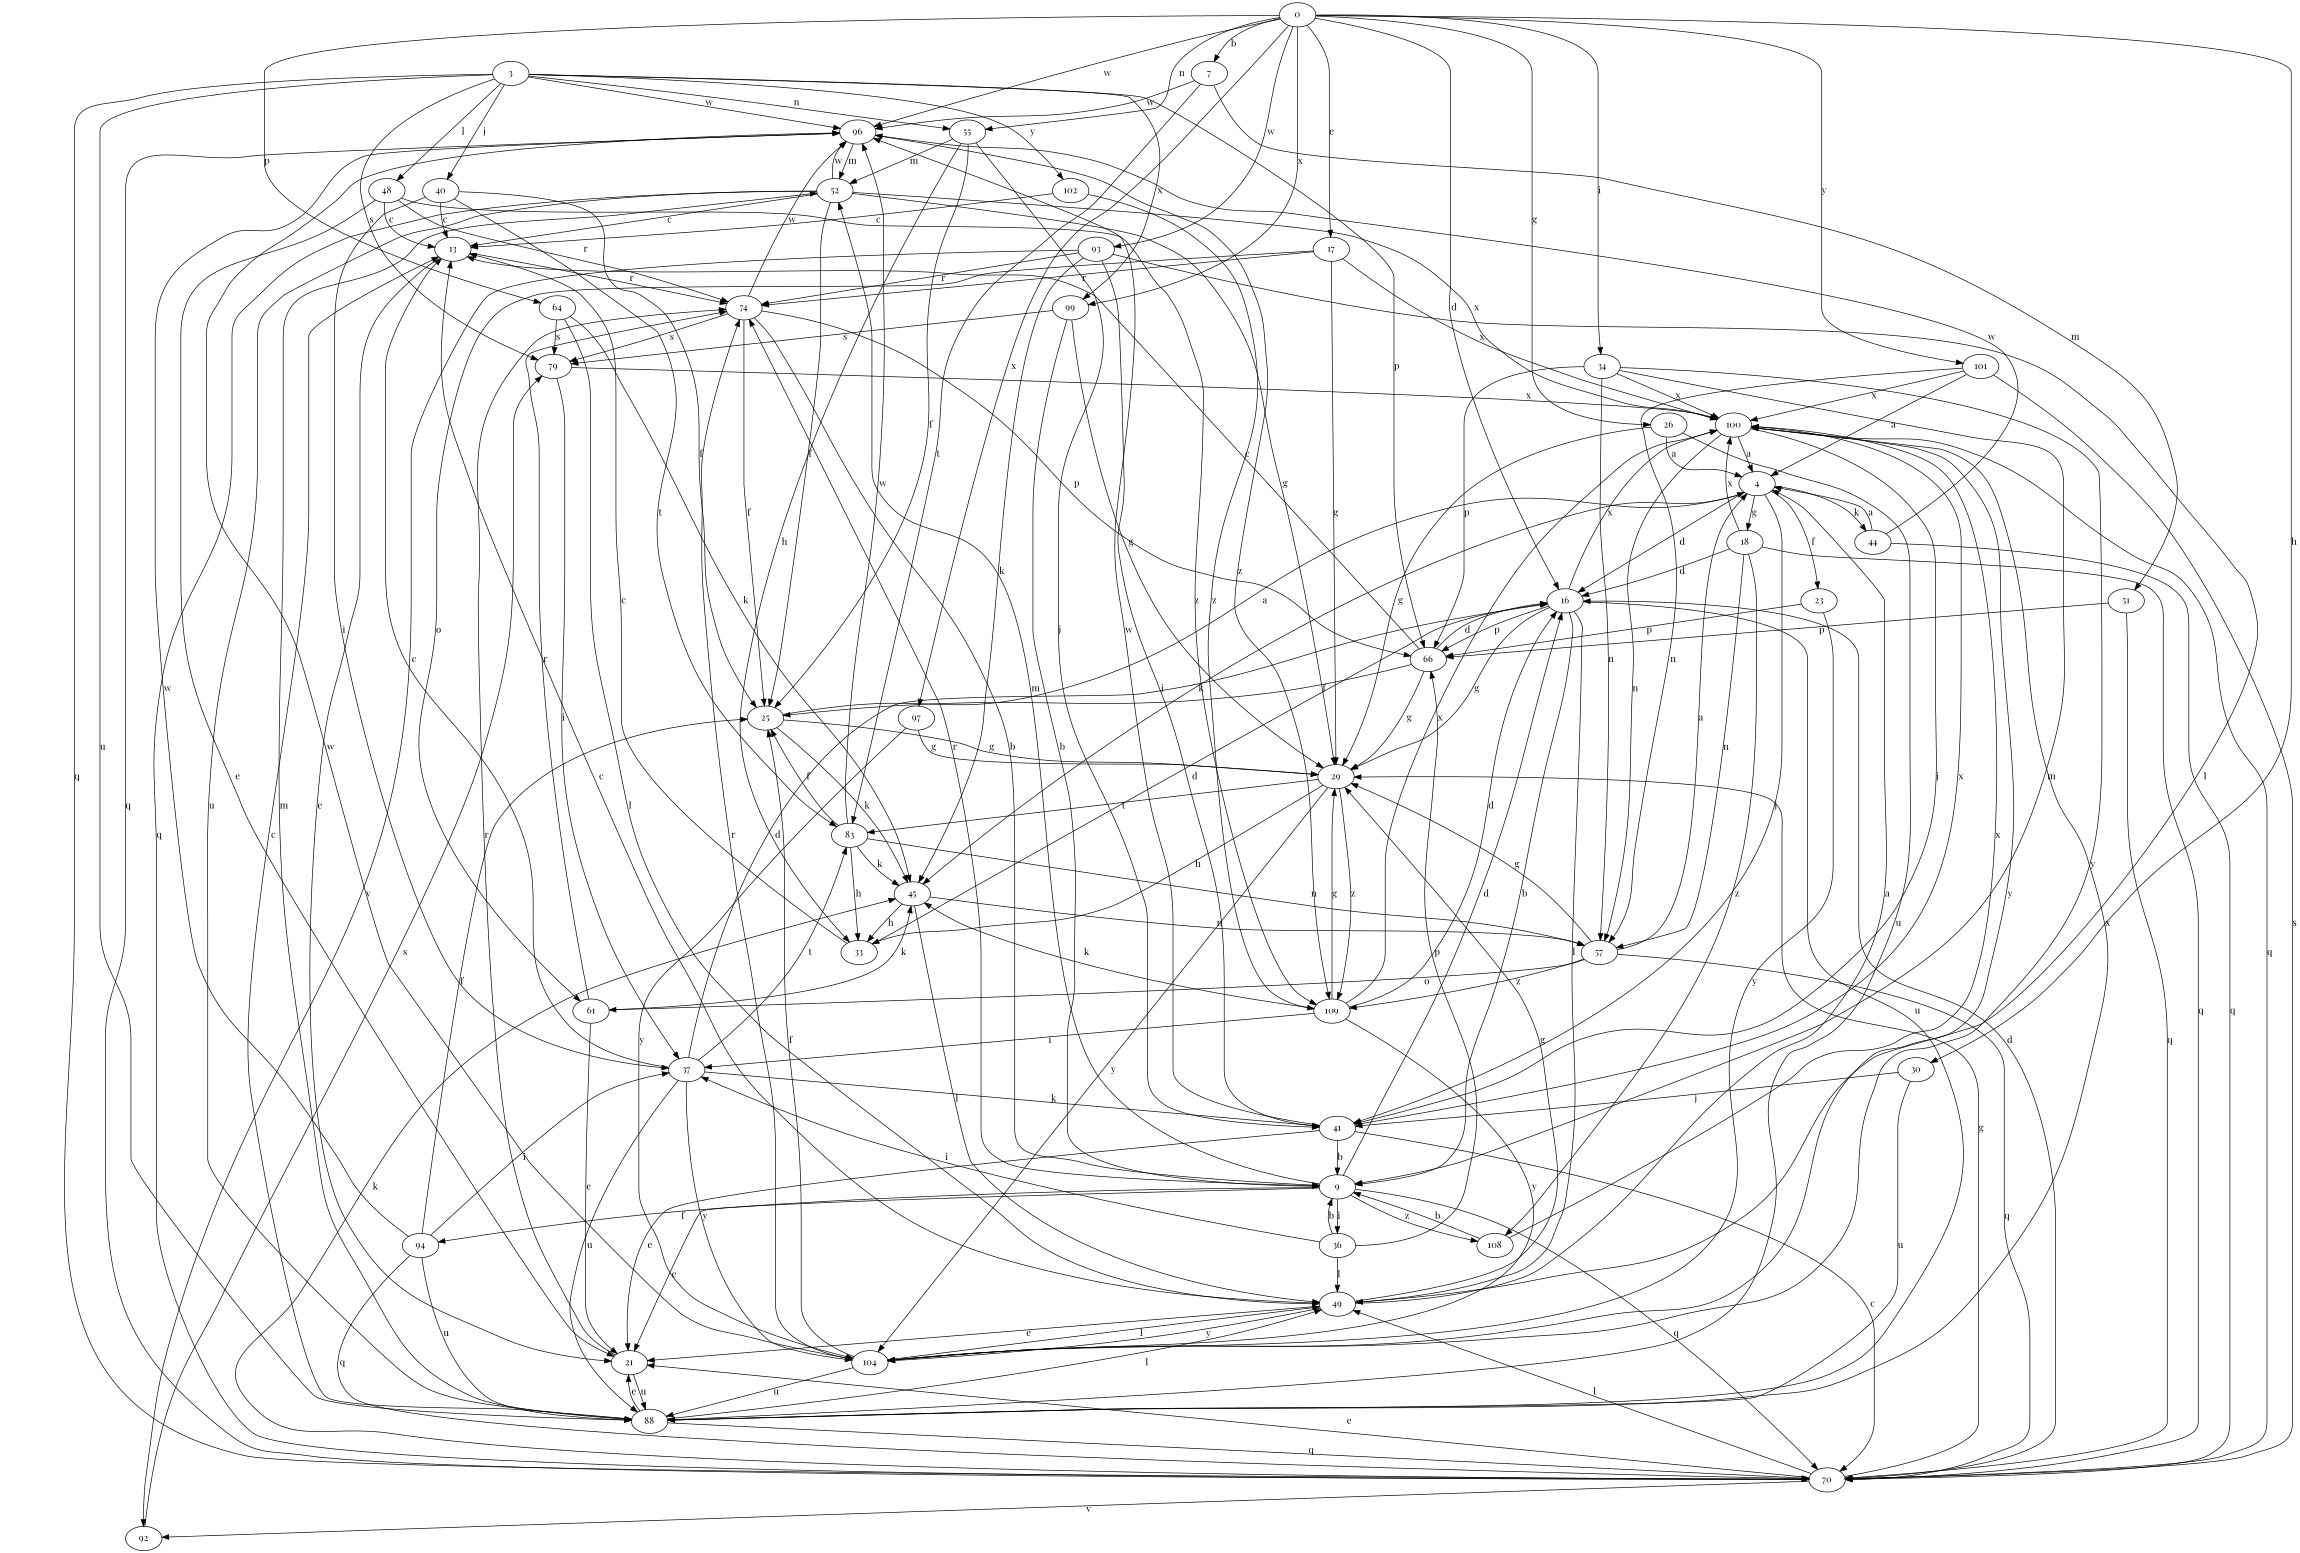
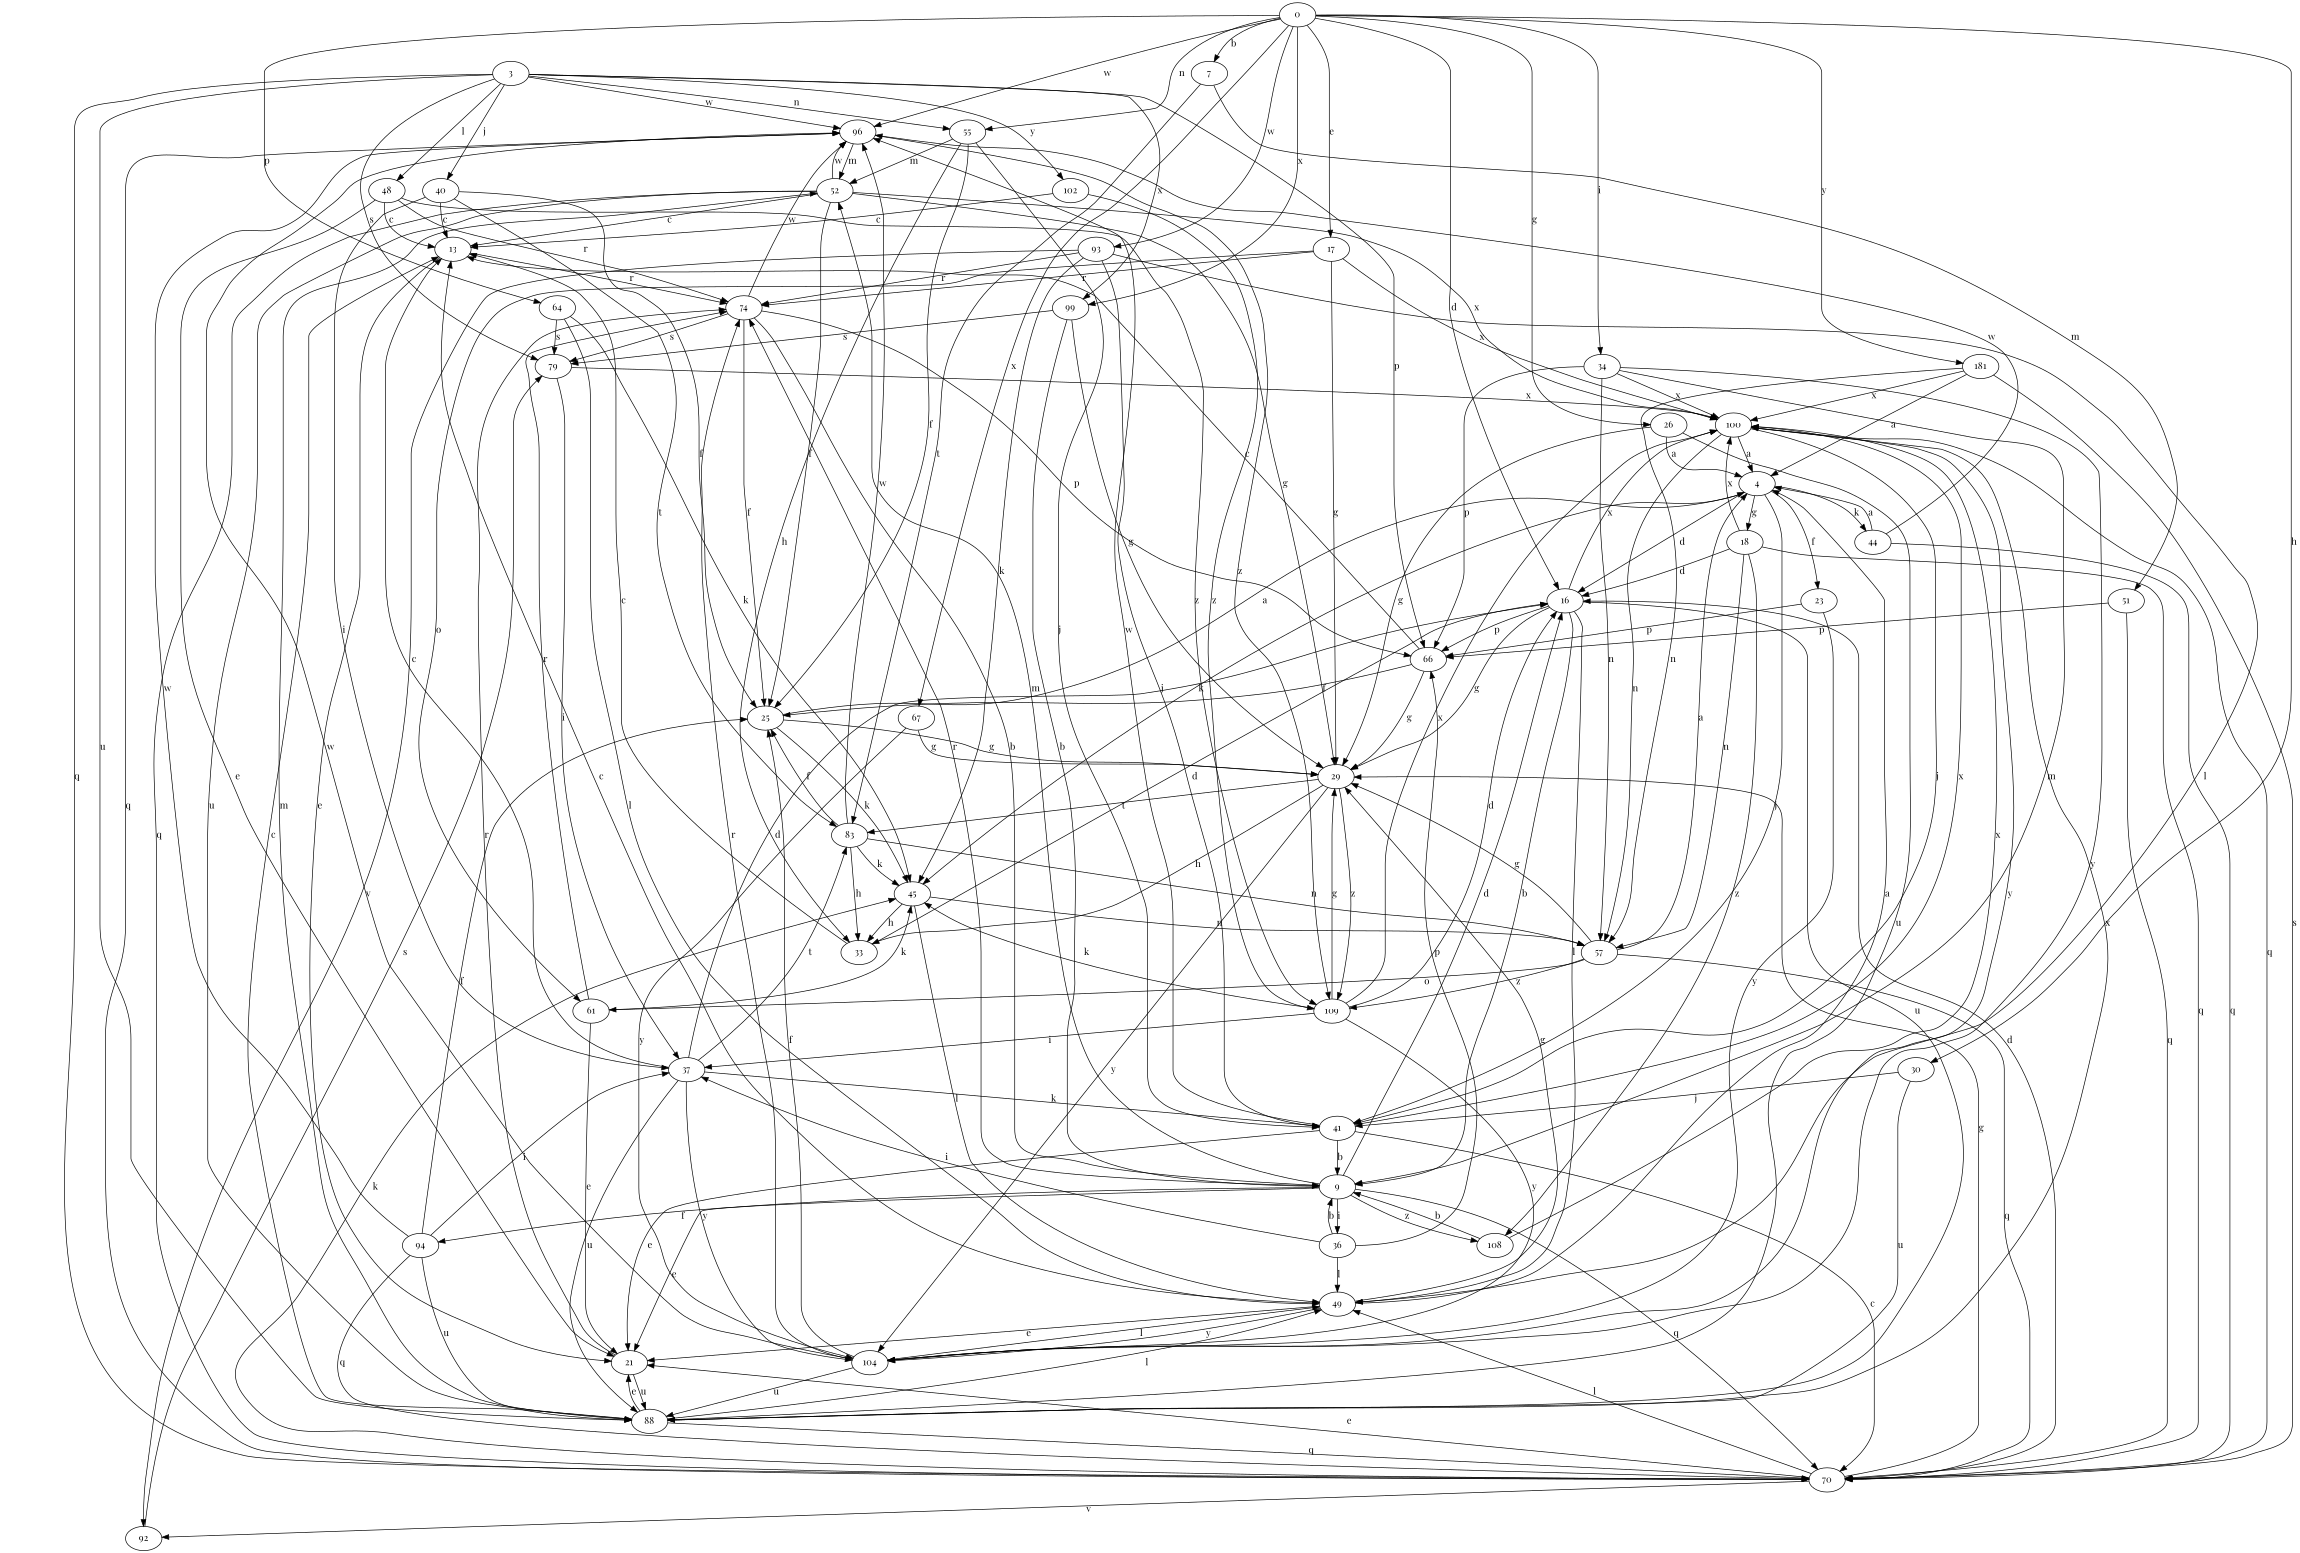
edge "7" -> "96": removed, label "w"
node "101": label "101" -> "181"
edge "66" -> "16": removed, label "d"
node "97": label "97" -> "67"
